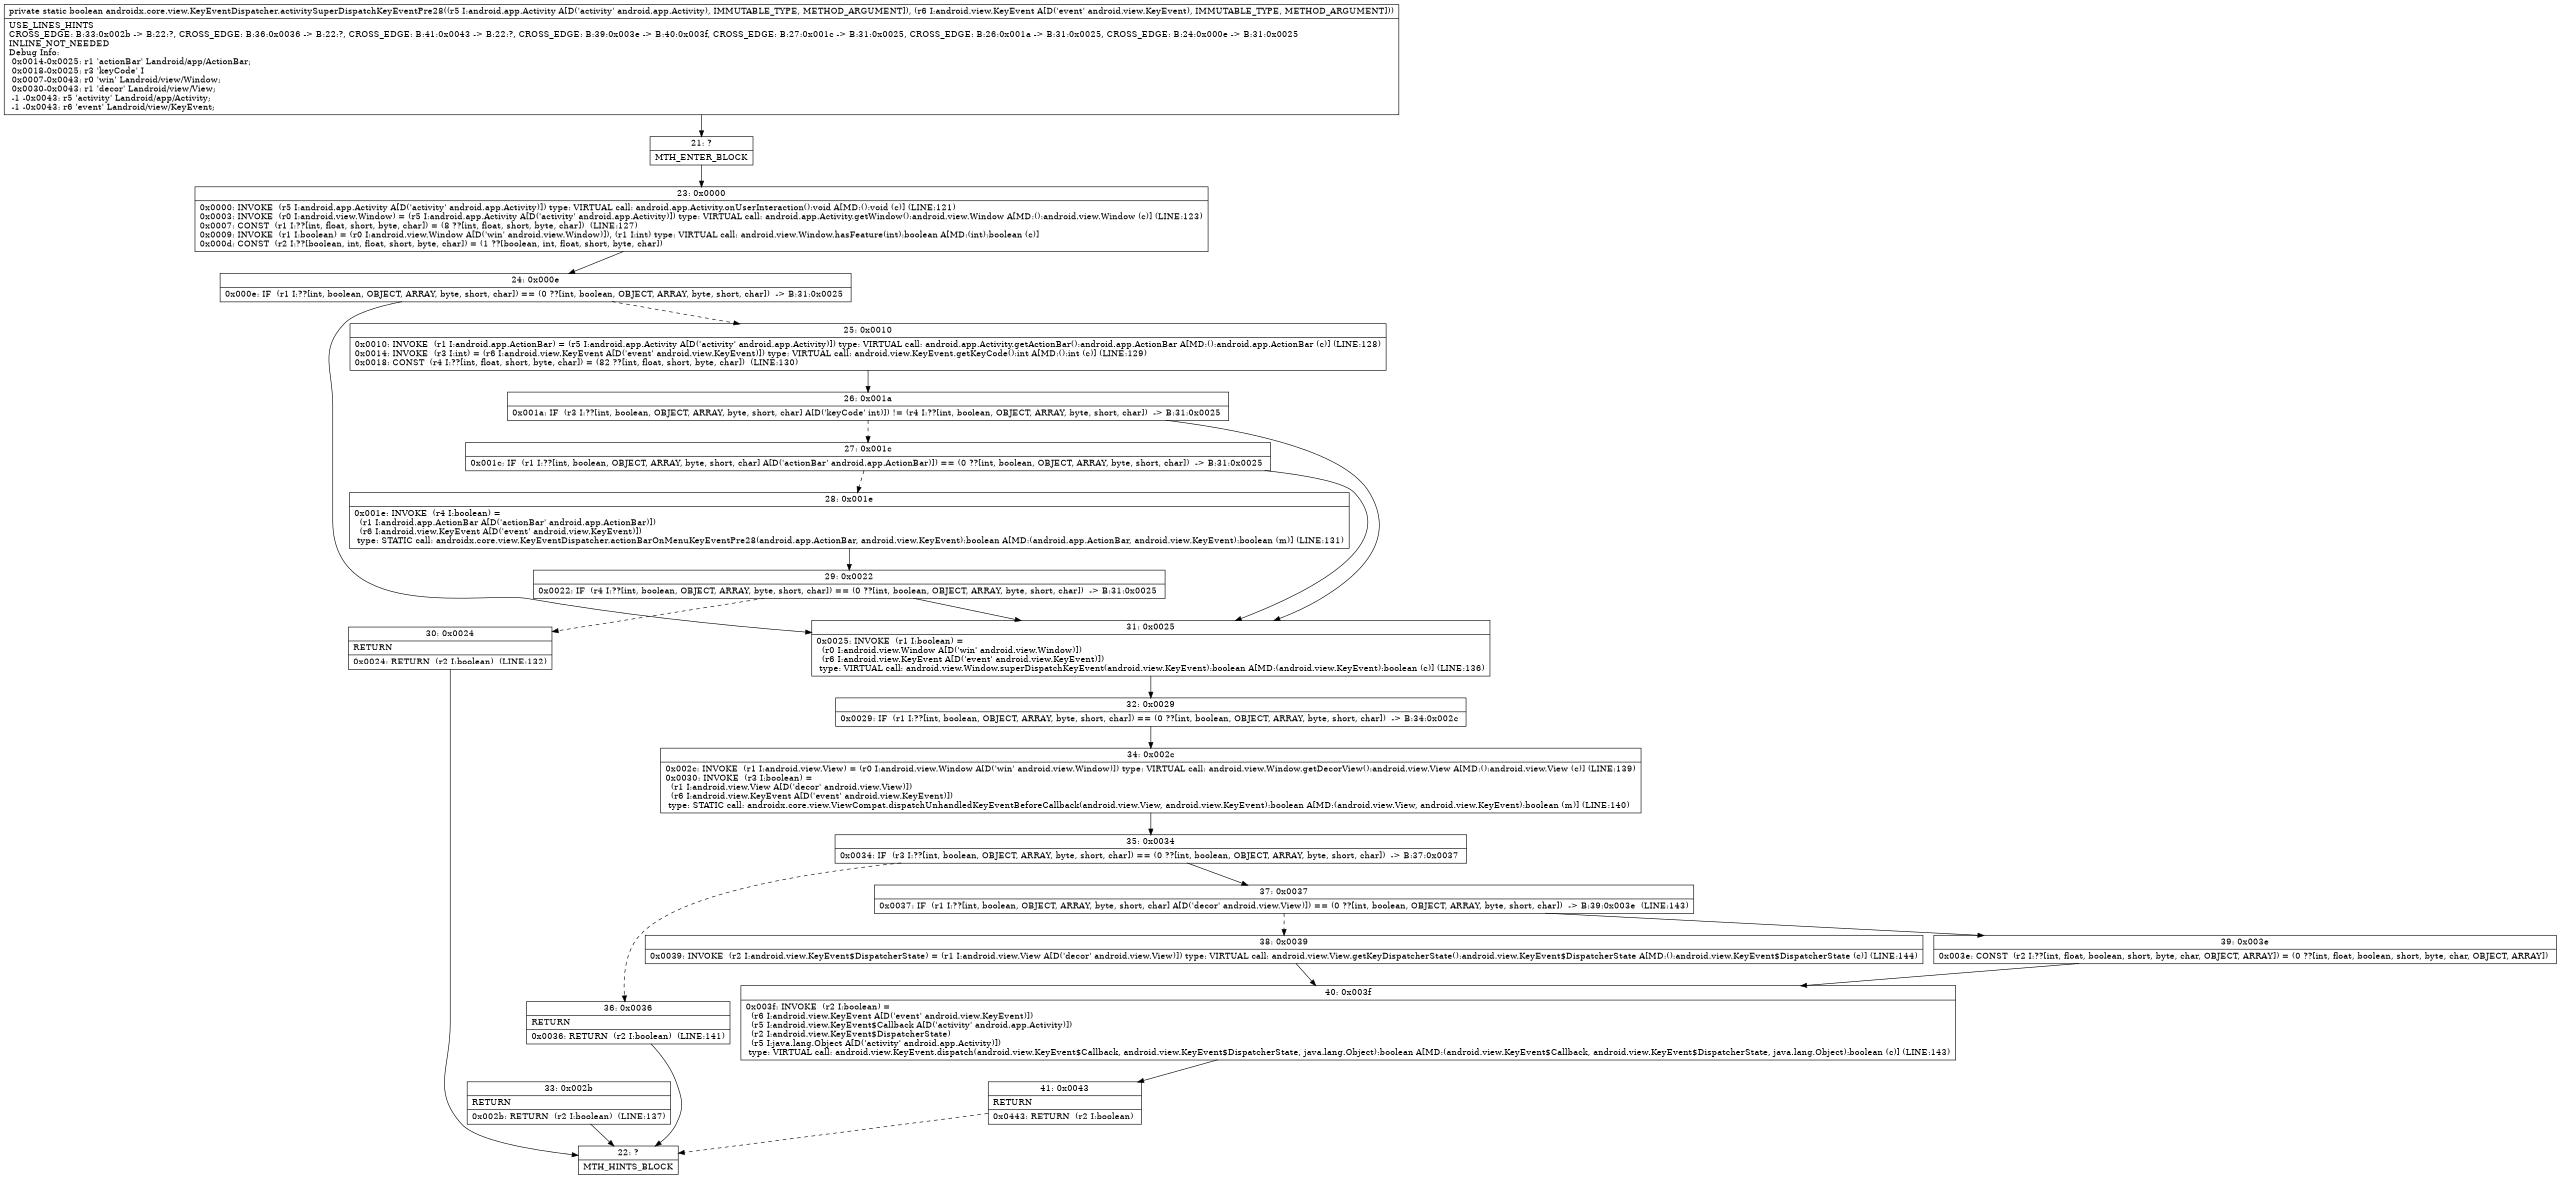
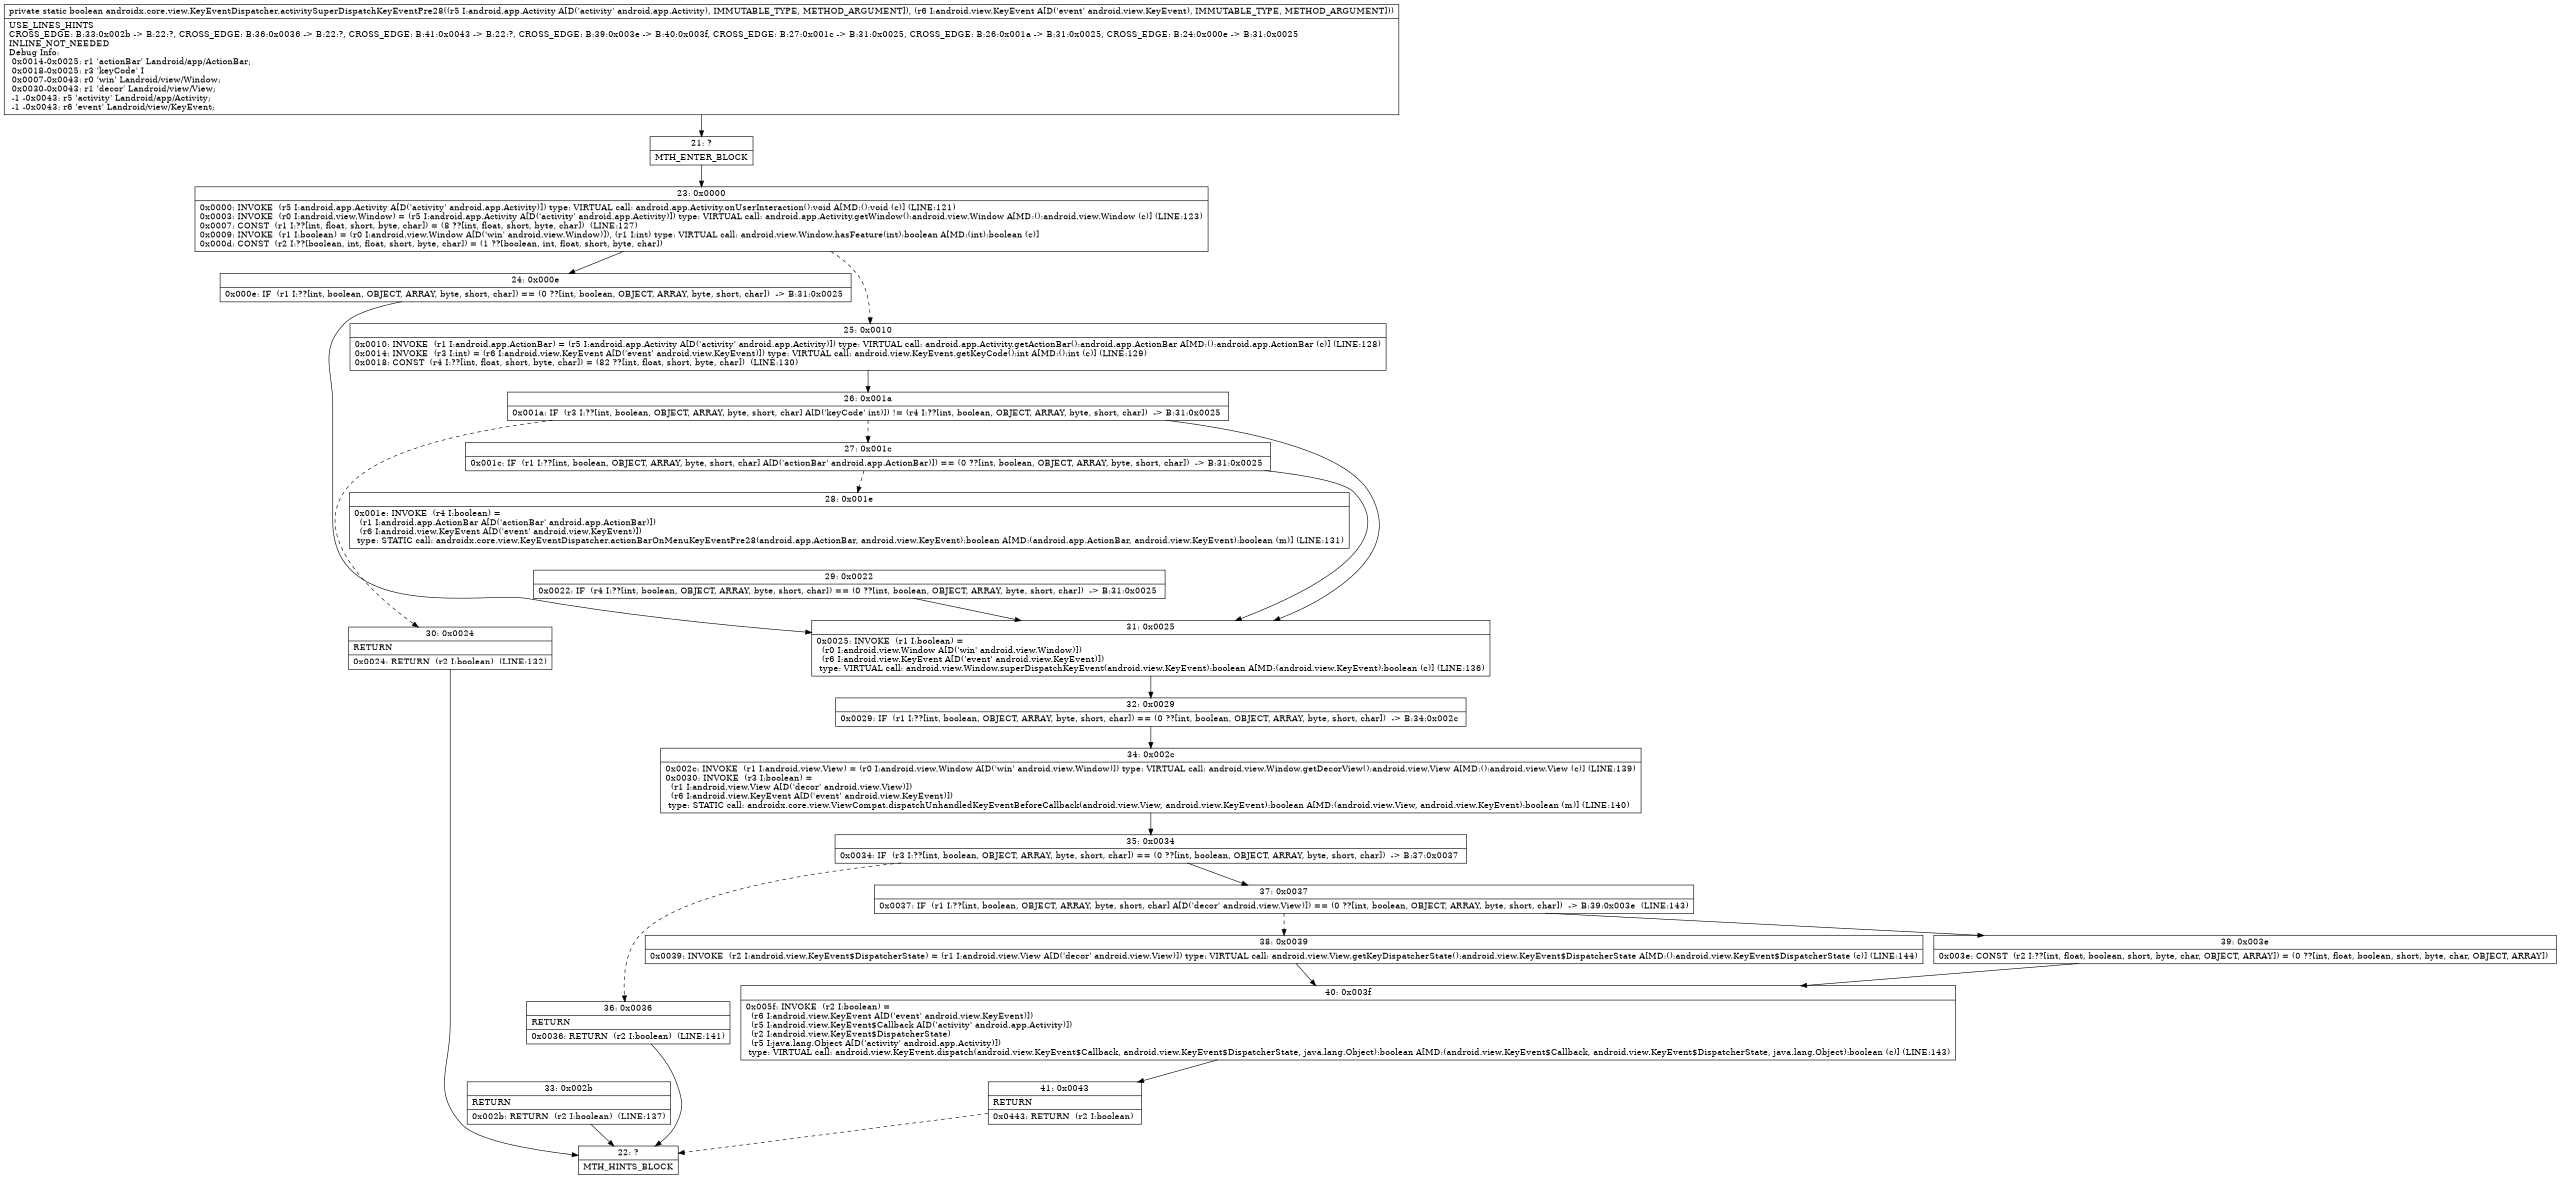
edge "24: 0x000e" -> "25: 0x0010": now "23: 0x0000" -> "25: 0x0010"
edge "28: 0x001e" -> "29: 0x0022": removed
edge "29: 0x0022" -> "30: 0x0024": now "26: 0x001a" -> "30: 0x0024"
node "40: 0x003f": text "0x003f: INVOKE  (r2 I:boolean) =" -> "0x005f: INVOKE  (r2 I:boolean) ="
